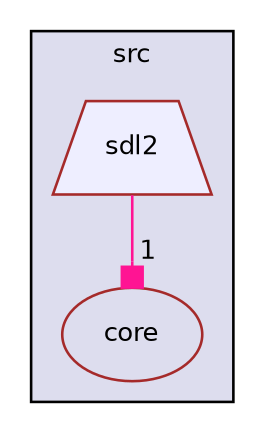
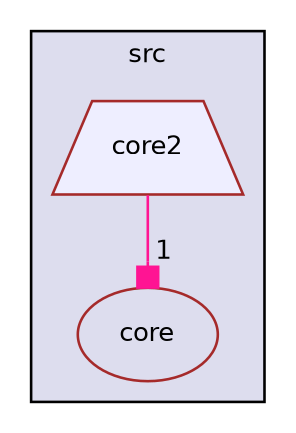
node "sdl2": label "sdl2" -> "core2"
